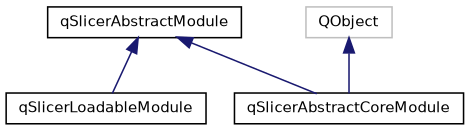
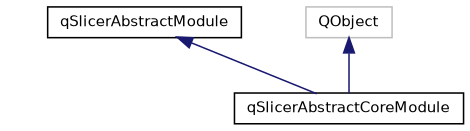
node "qSlicerLoadableModule": removed
